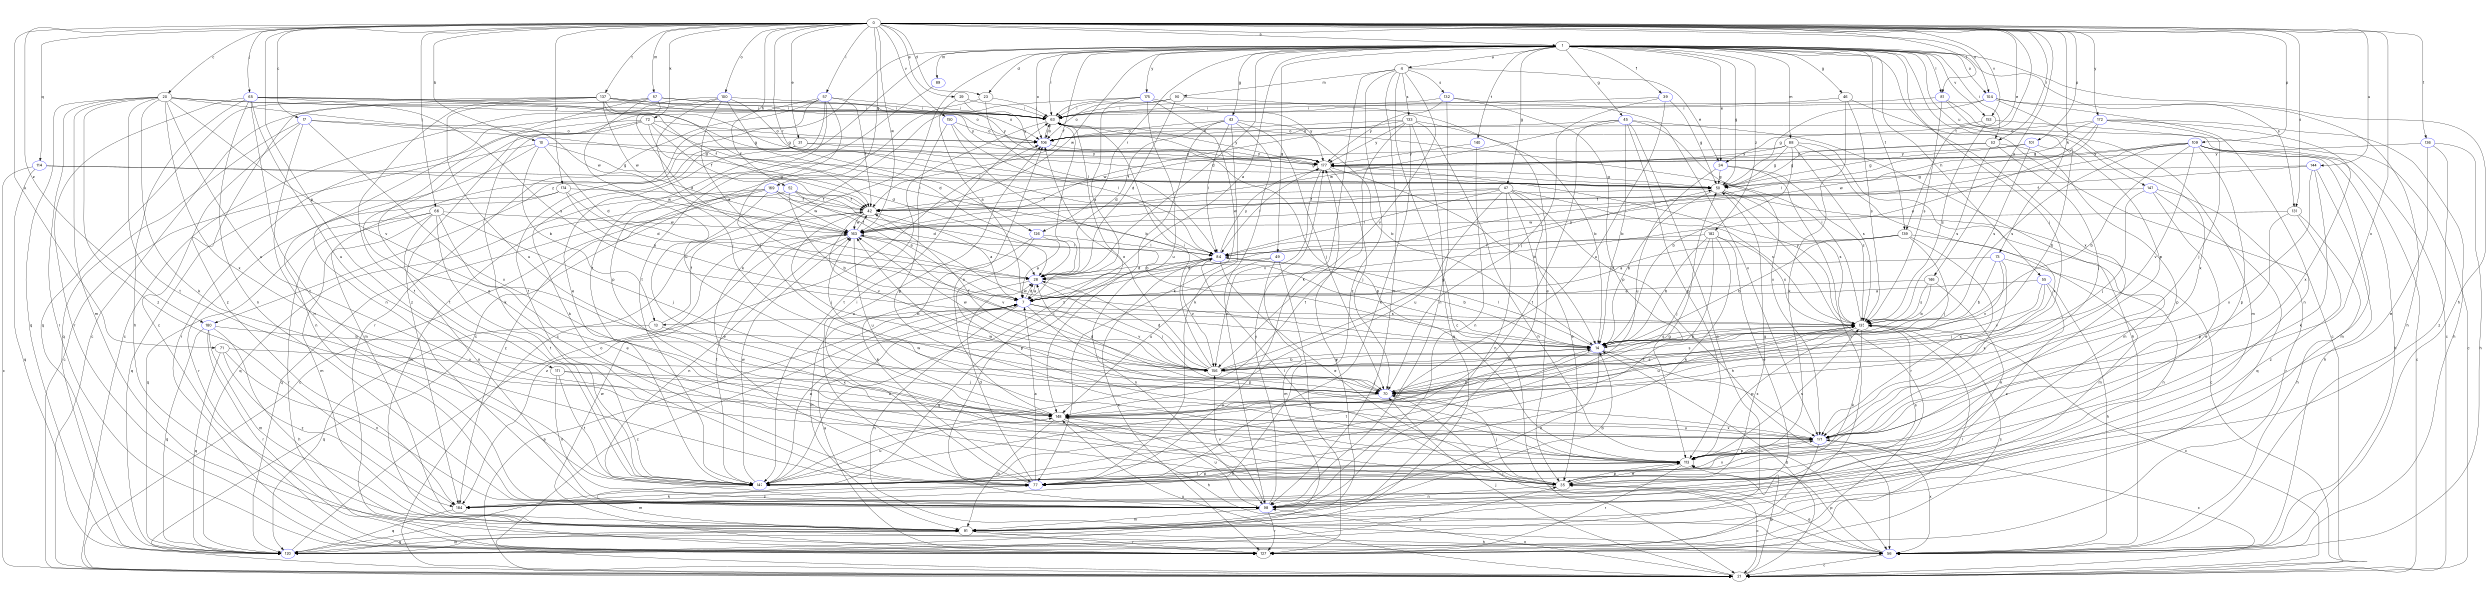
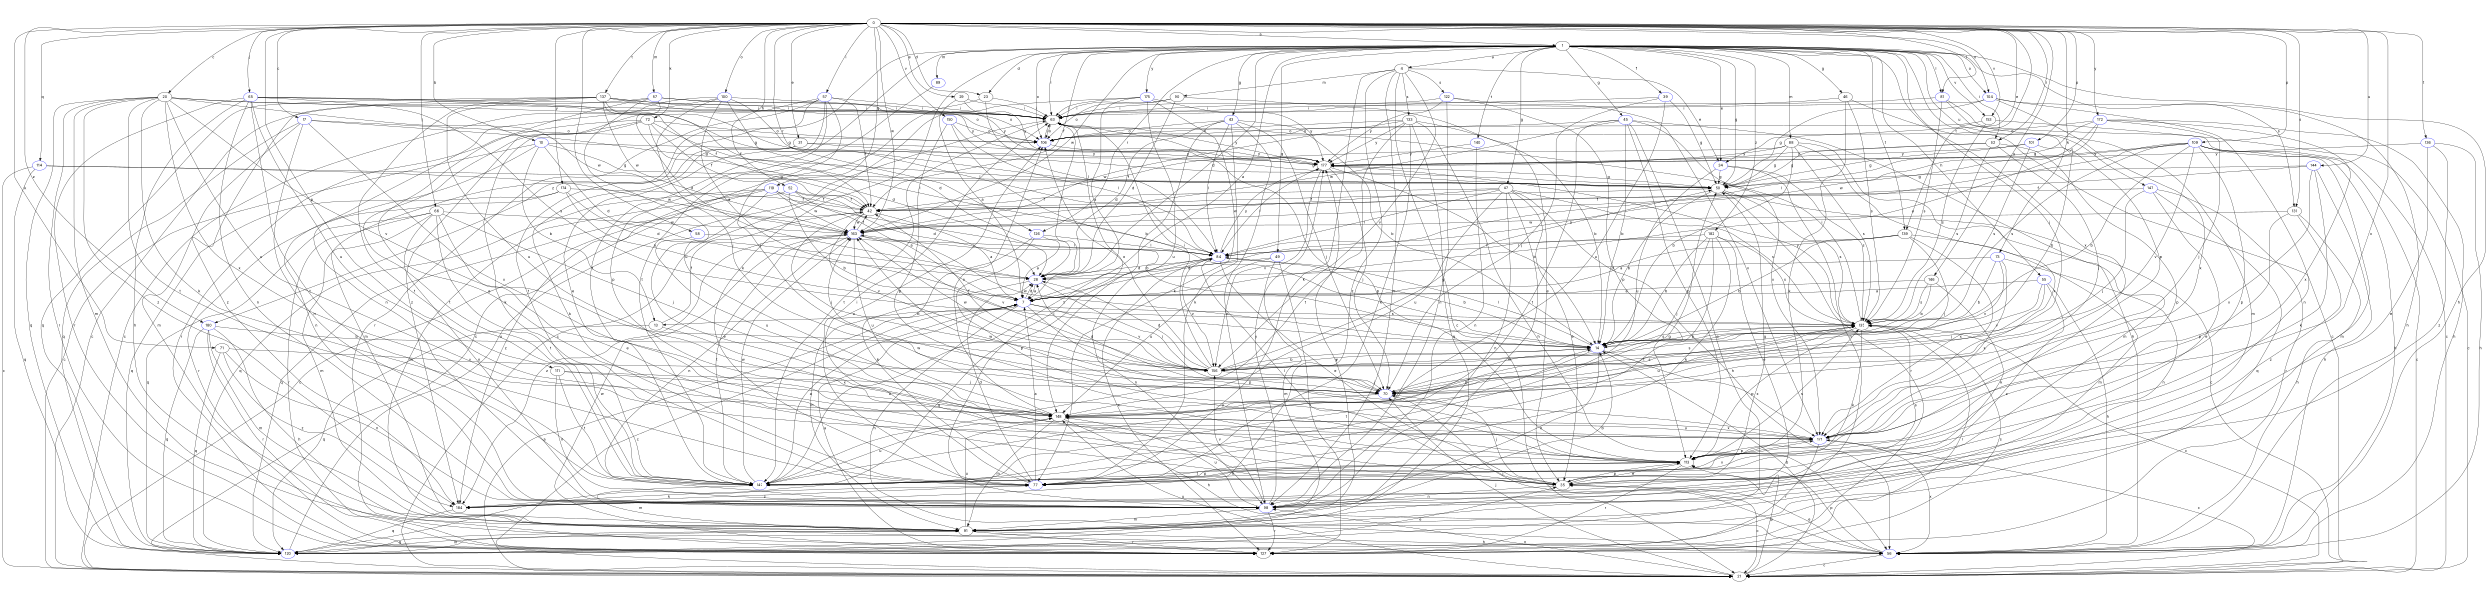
node "132": label "132" -> "122"
node "169": label "169" -> "119"
node "58": added
edge "17" -> "91": label "c" -> "m"
edge "120" -> "106": now "120" -> "63"
edge "91" -> "148": added, label "u"
